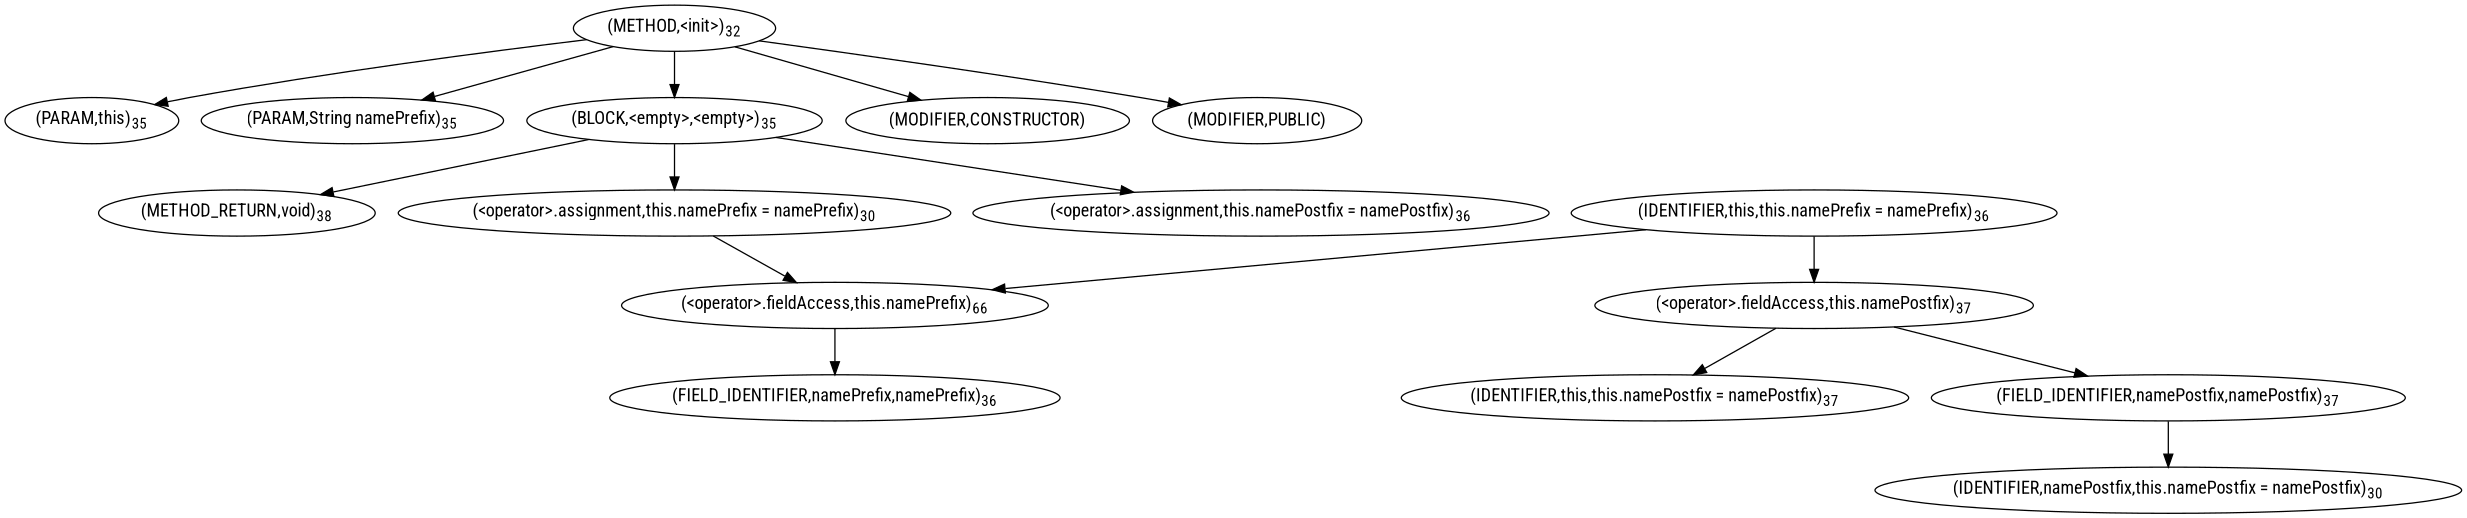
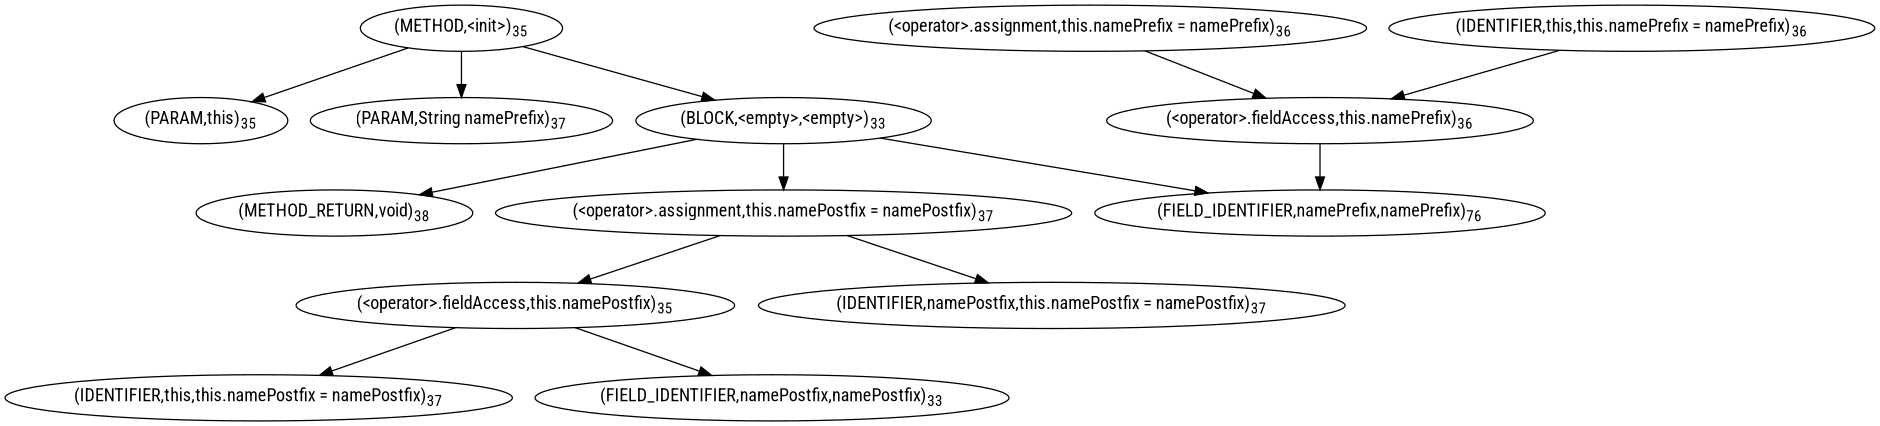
node "(METHOD,<init>)": text "32" -> "35"
node "(PARAM,String namePrefix)": text "35" -> "37"
node "(BLOCK,<empty>,<empty>)": text "35" -> "33"
node "(MODIFIER,CONSTRUCTOR)": removed
node "(MODIFIER,PUBLIC)": removed
edge "(BLOCK,<empty>,<empty>)" -> "(<operator>.assignment,this.namePrefix = namePrefix)": now "(BLOCK,<empty>,<empty>)" -> "(FIELD_IDENTIFIER,namePrefix,namePrefix)"
node "(<operator>.assignment,this.namePrefix = namePrefix)": text "30" -> "36"
node "(<operator>.assignment,this.namePostfix = namePostfix)": text "36" -> "37"
edge "(IDENTIFIER,this,this.namePrefix = namePrefix)" -> "(<operator>.fieldAccess,this.namePostfix)": now "(<operator>.assignment,this.namePostfix = namePostfix)" -> "(<operator>.fieldAccess,this.namePostfix)"
node "(<operator>.fieldAccess,this.namePrefix)": text "66" -> "36"
node "(<operator>.fieldAccess,this.namePostfix)": text "37" -> "35"
node "(FIELD_IDENTIFIER,namePrefix,namePrefix)": text "36" -> "76"
node "(FIELD_IDENTIFIER,namePostfix,namePostfix)": text "37" -> "33"
edge "(FIELD_IDENTIFIER,namePostfix,namePostfix)" -> "(IDENTIFIER,namePostfix,this.namePostfix = namePostfix)": now "(<operator>.assignment,this.namePostfix = namePostfix)" -> "(IDENTIFIER,namePostfix,this.namePostfix = namePostfix)"
node "(IDENTIFIER,namePostfix,this.namePostfix = namePostfix)": text "30" -> "37"
